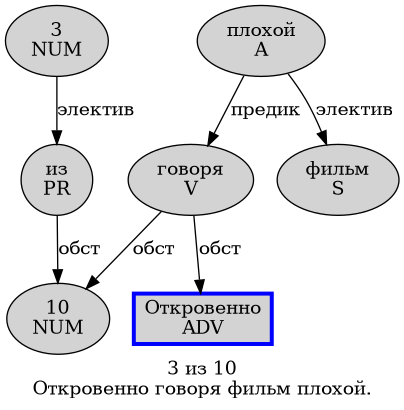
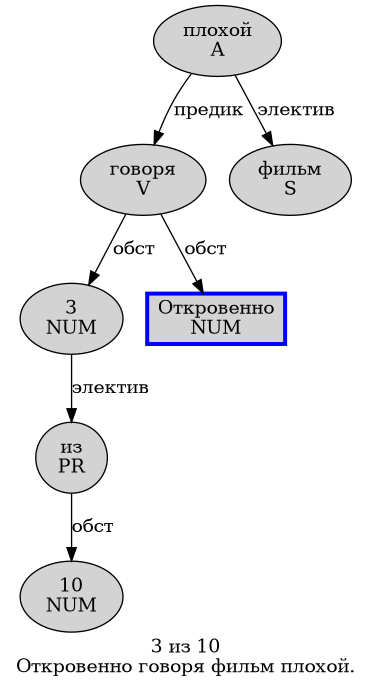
edge "говоря V" -> "10 NUM": now "говоря V" -> "3 NUM"
node "Откровенно ADV": label "Откровенно ADV" -> "Откровенно NUM"
